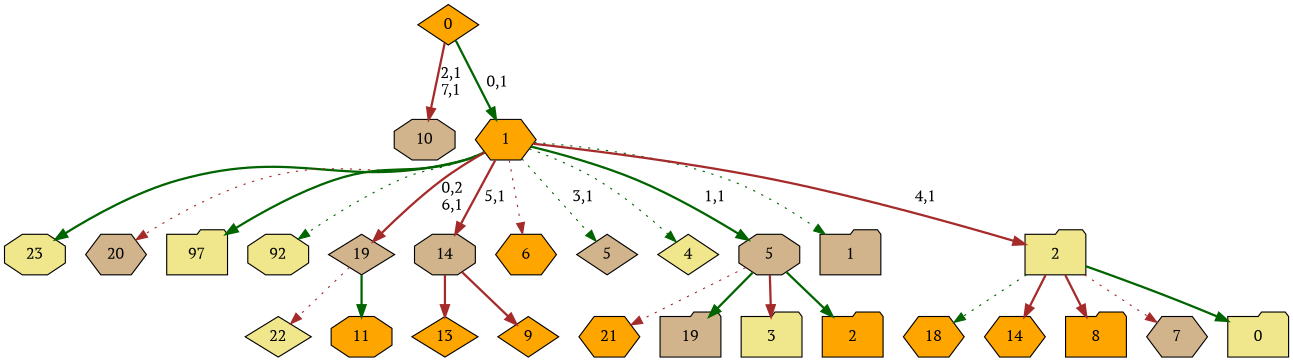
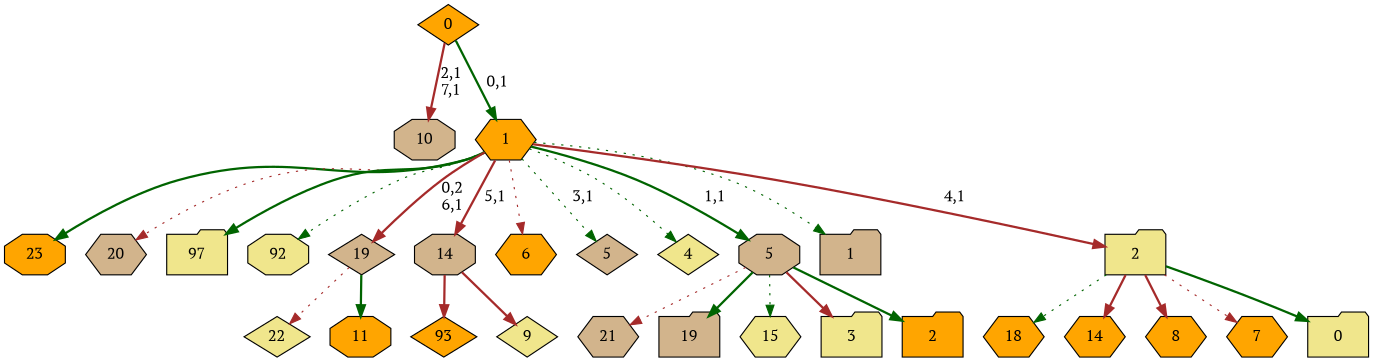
node "23": fillcolor khaki -> orange
node "13": label "13" -> "93"
node "9": fillcolor orange -> khaki
node "21": fillcolor orange -> tan
node "15": added
node "8": shape folder -> hexagon
node "7": fillcolor tan -> orange
